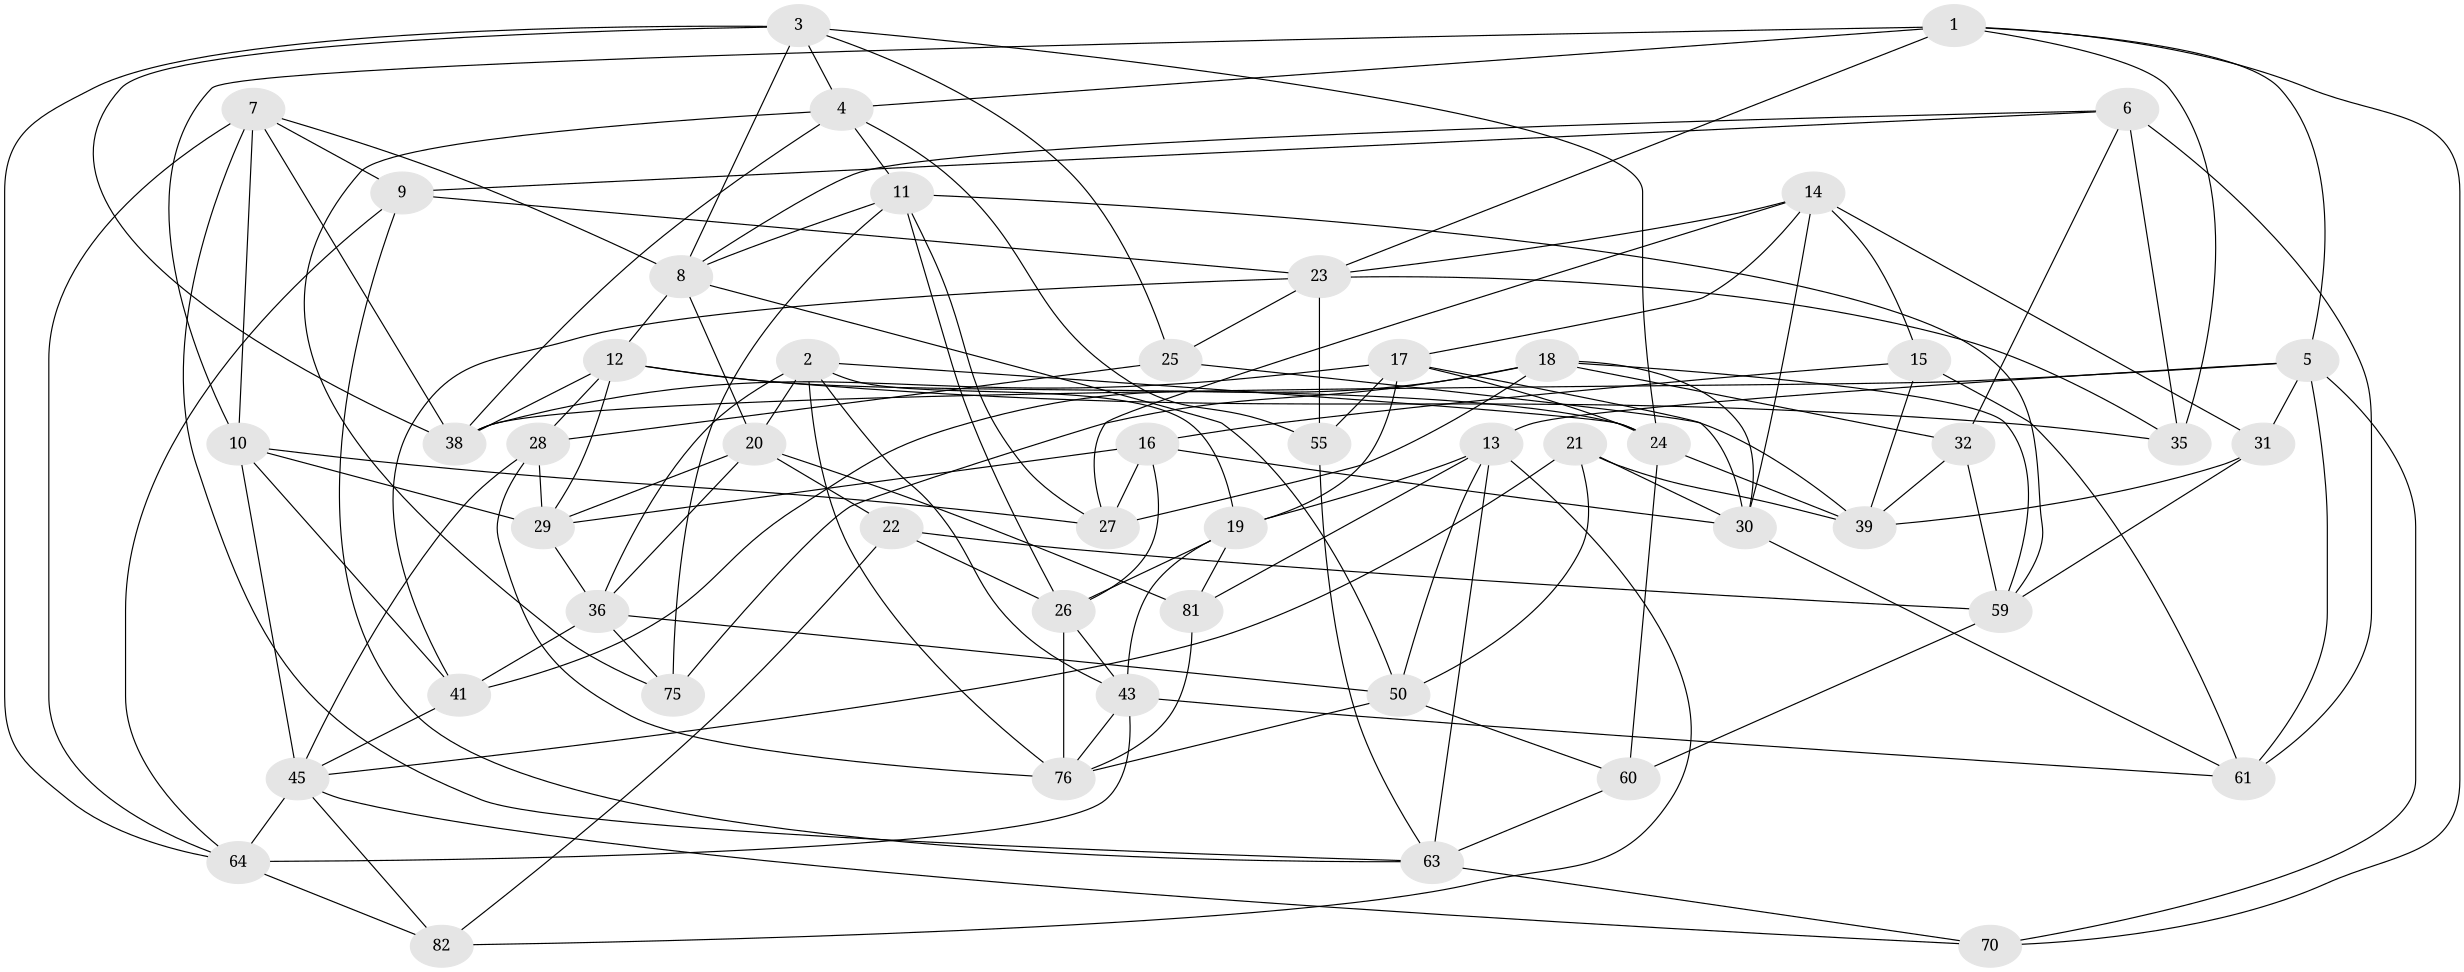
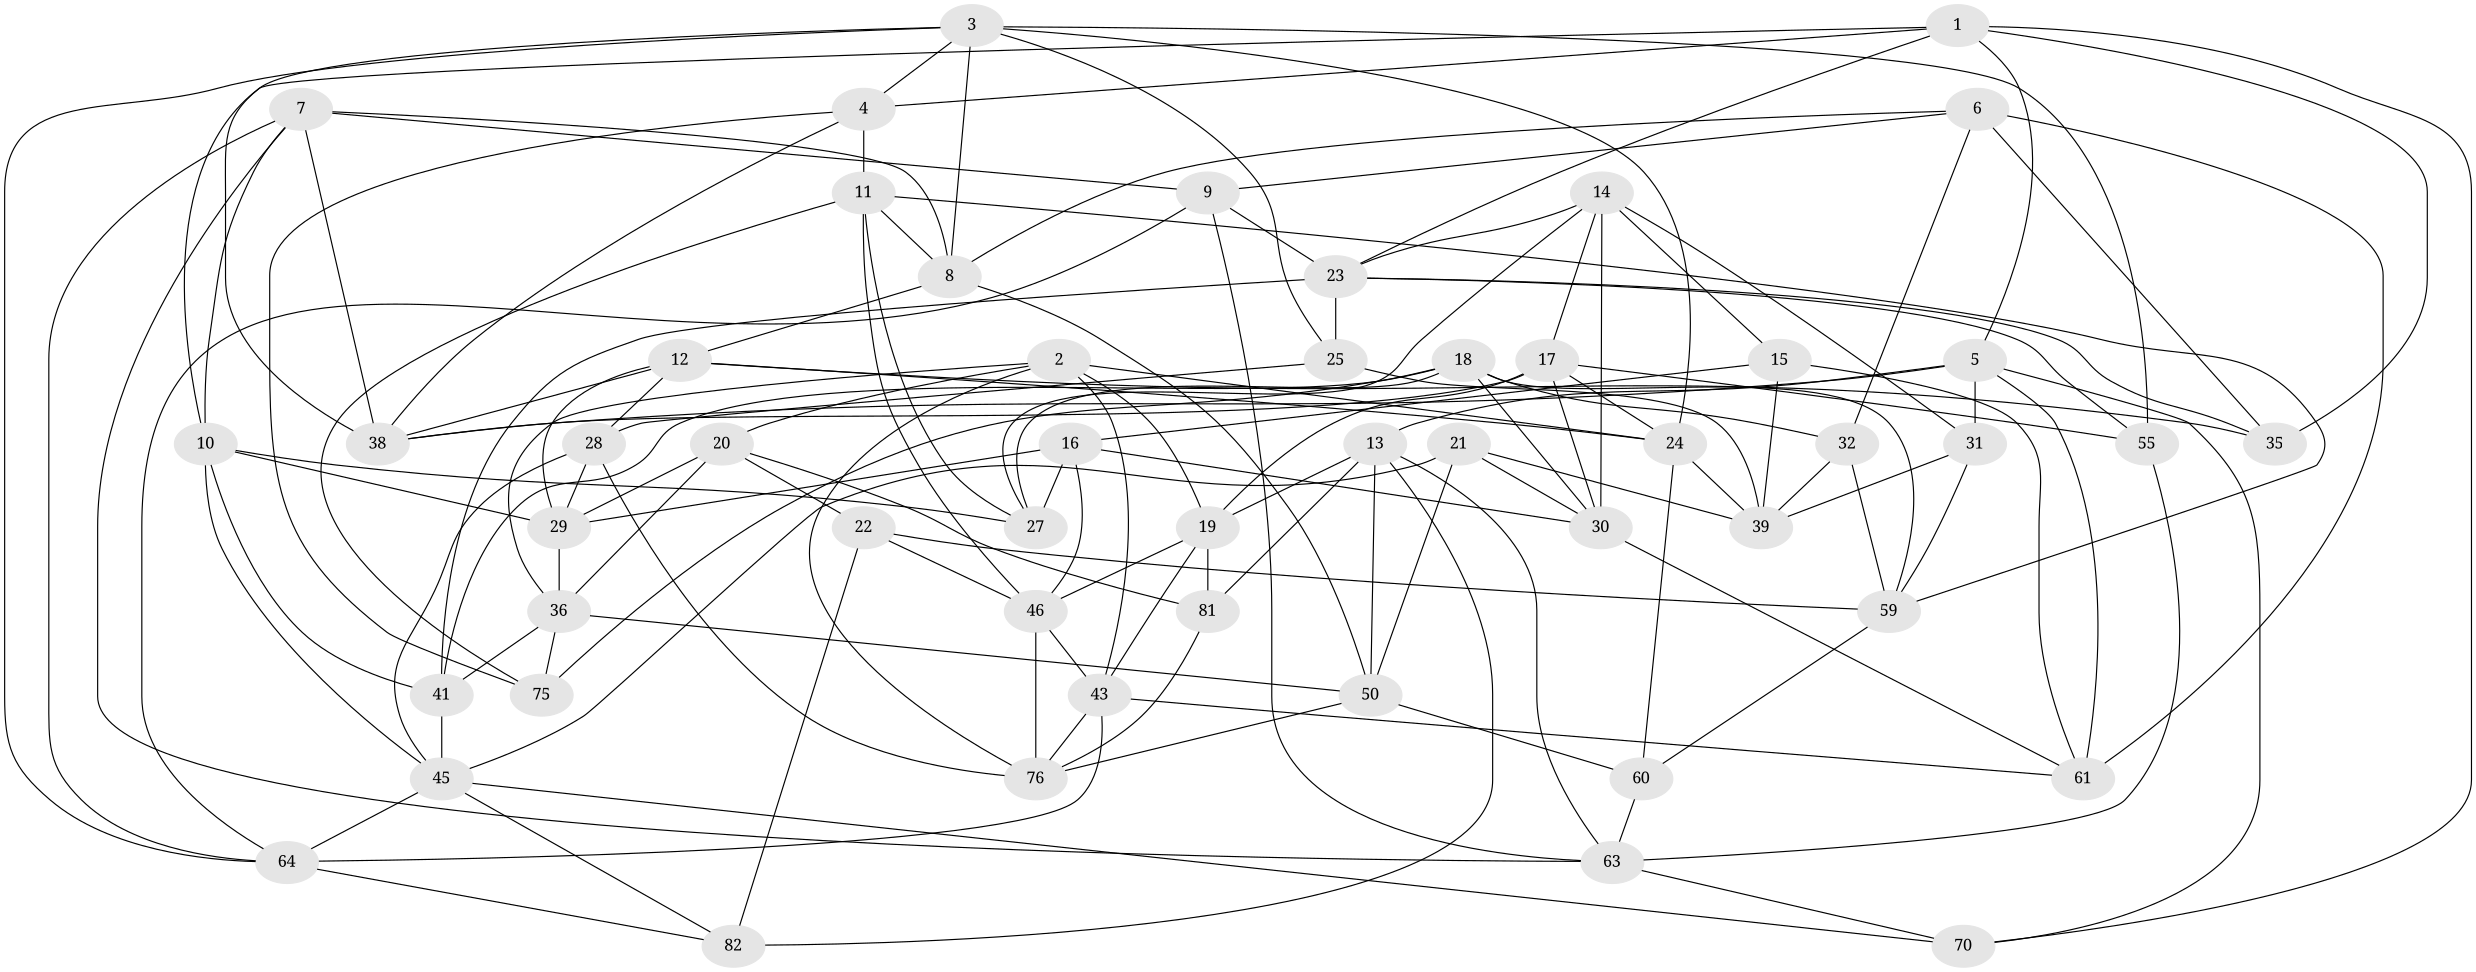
edge "4" -- "55": now "3" -- "55"
edge "8" -- "20": removed
node "26": label "26" -> "46"
